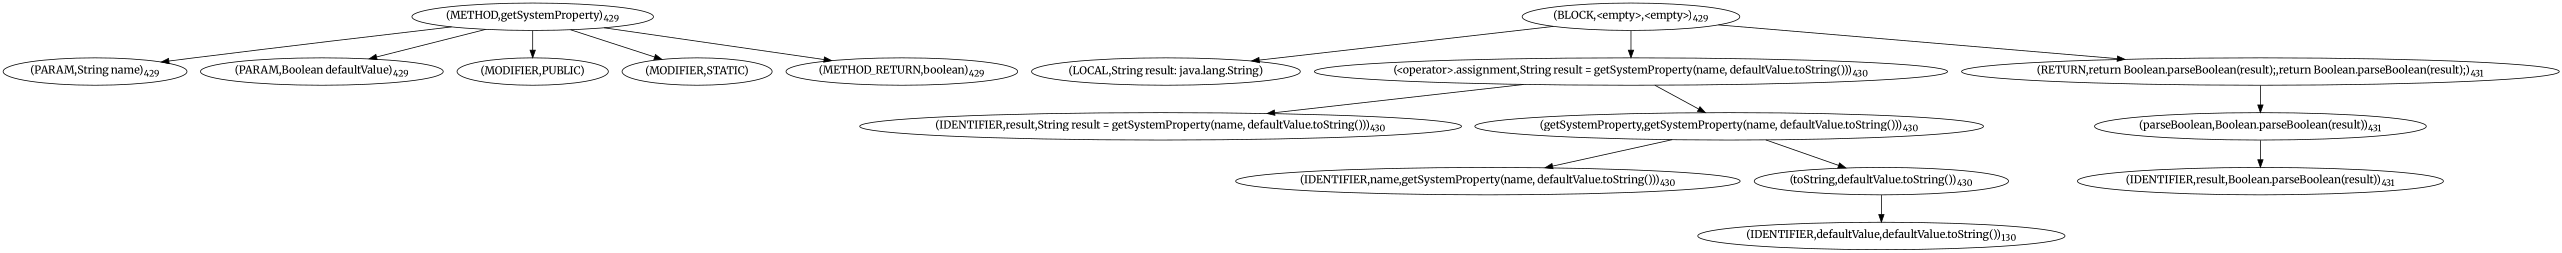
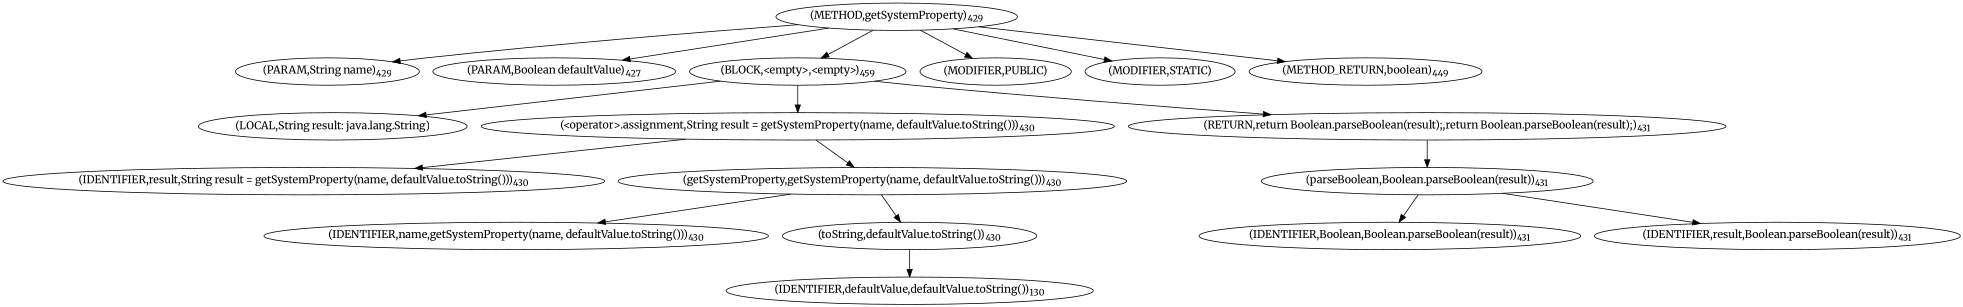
node "(BLOCK,<empty>,<empty>)": text "429" -> "459"
edge "(METHOD,getSystemProperty)" -> "(BLOCK,<empty>,<empty>)": added
node "(PARAM,Boolean defaultValue)": text "429" -> "427"
node "(METHOD_RETURN,boolean)": text "429" -> "449"
node "(IDENTIFIER,Boolean,Boolean.parseBoolean(result))": added
